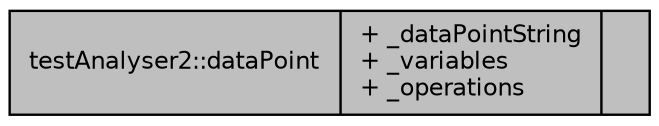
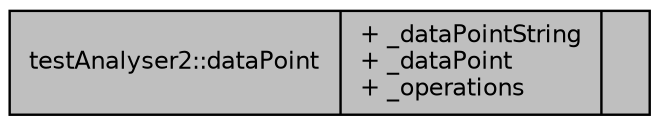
node "testAnalyser2::dataPoint": text "+ _variables" -> "+ _dataPoint"
